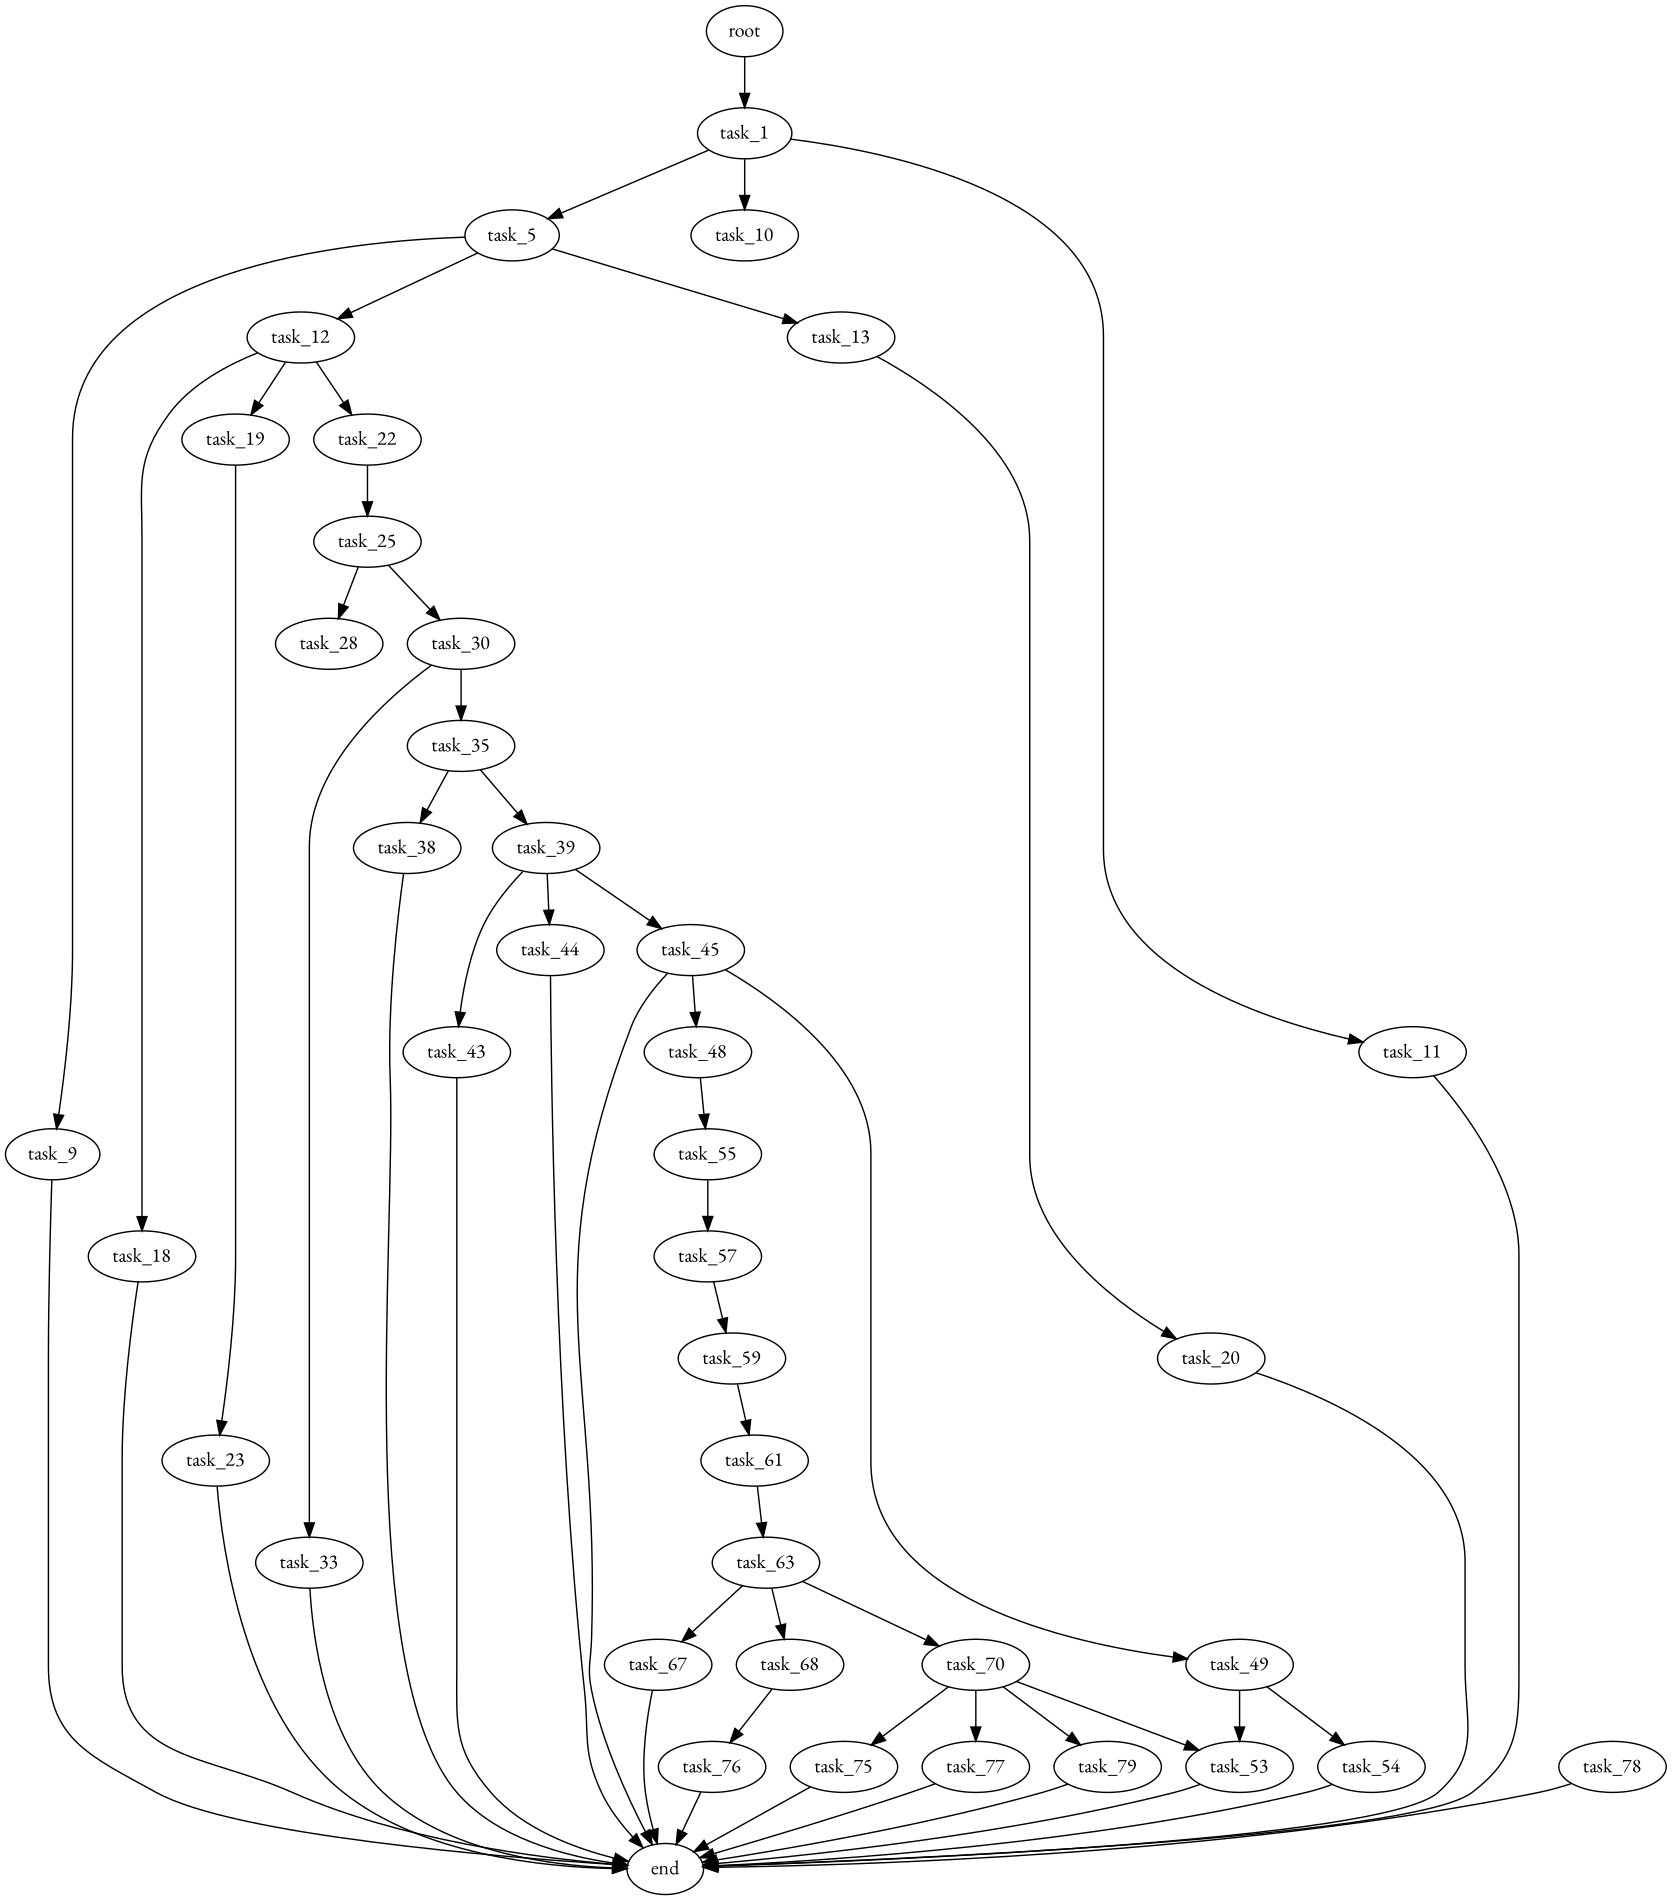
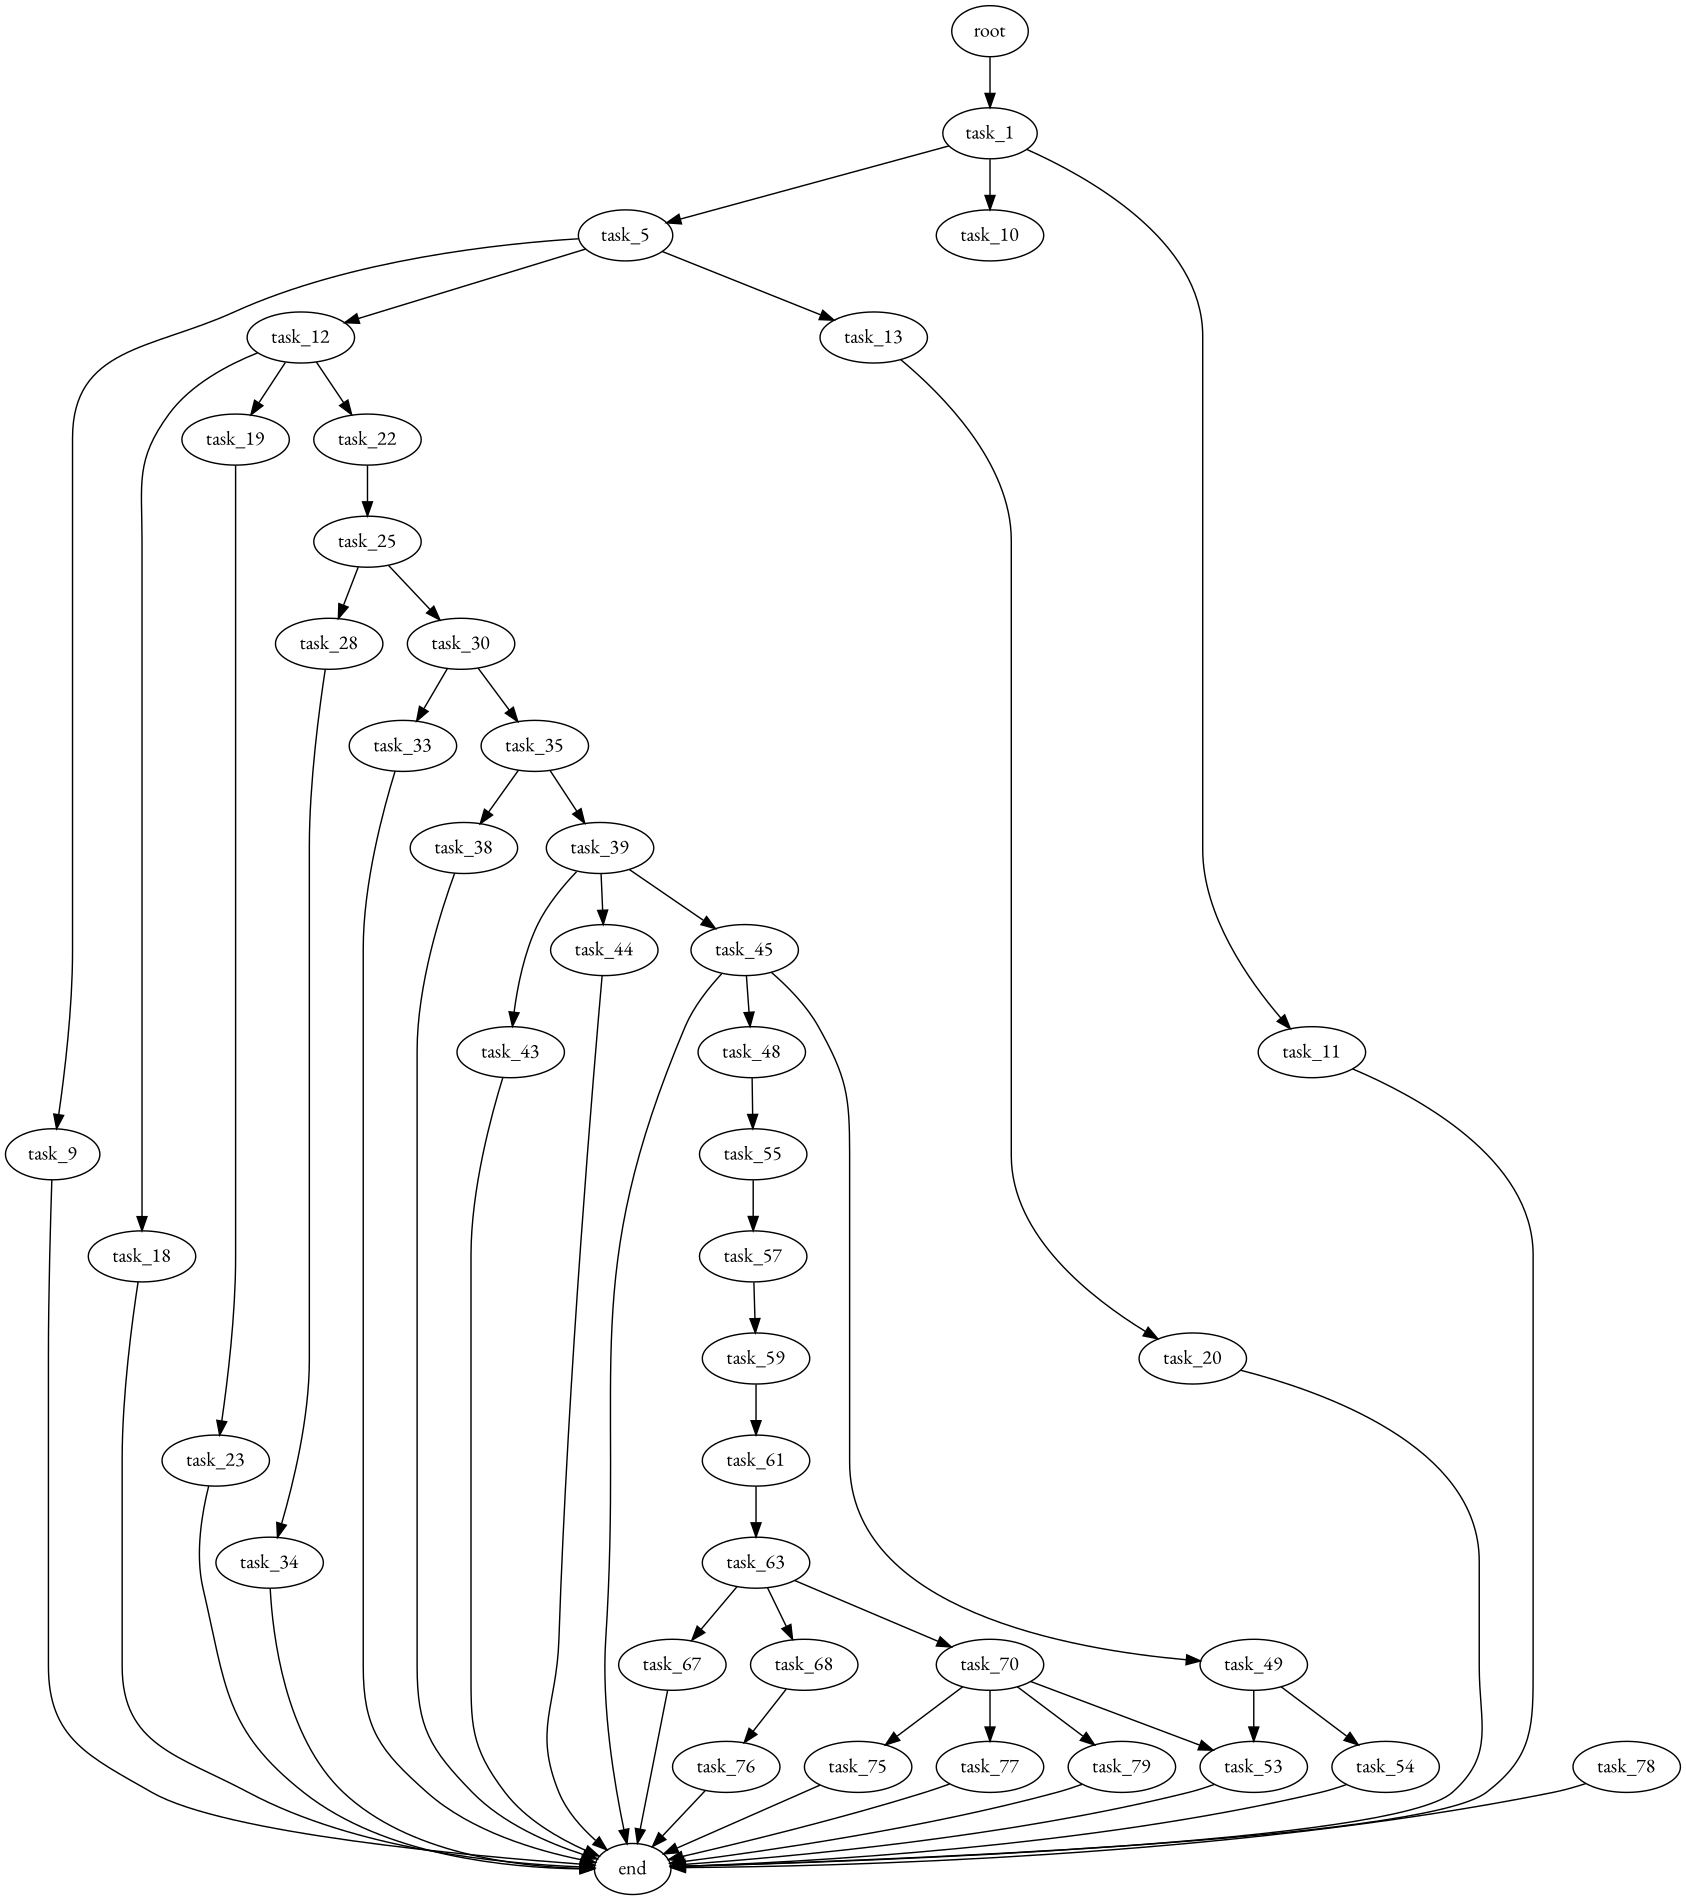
node "task_34": added
